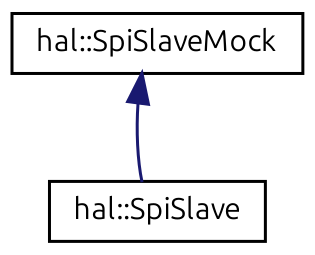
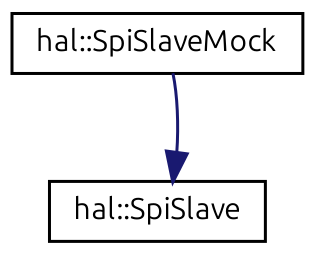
edge "hal::SpiSlave" -> "hal::SpiSlaveMock": reversed
